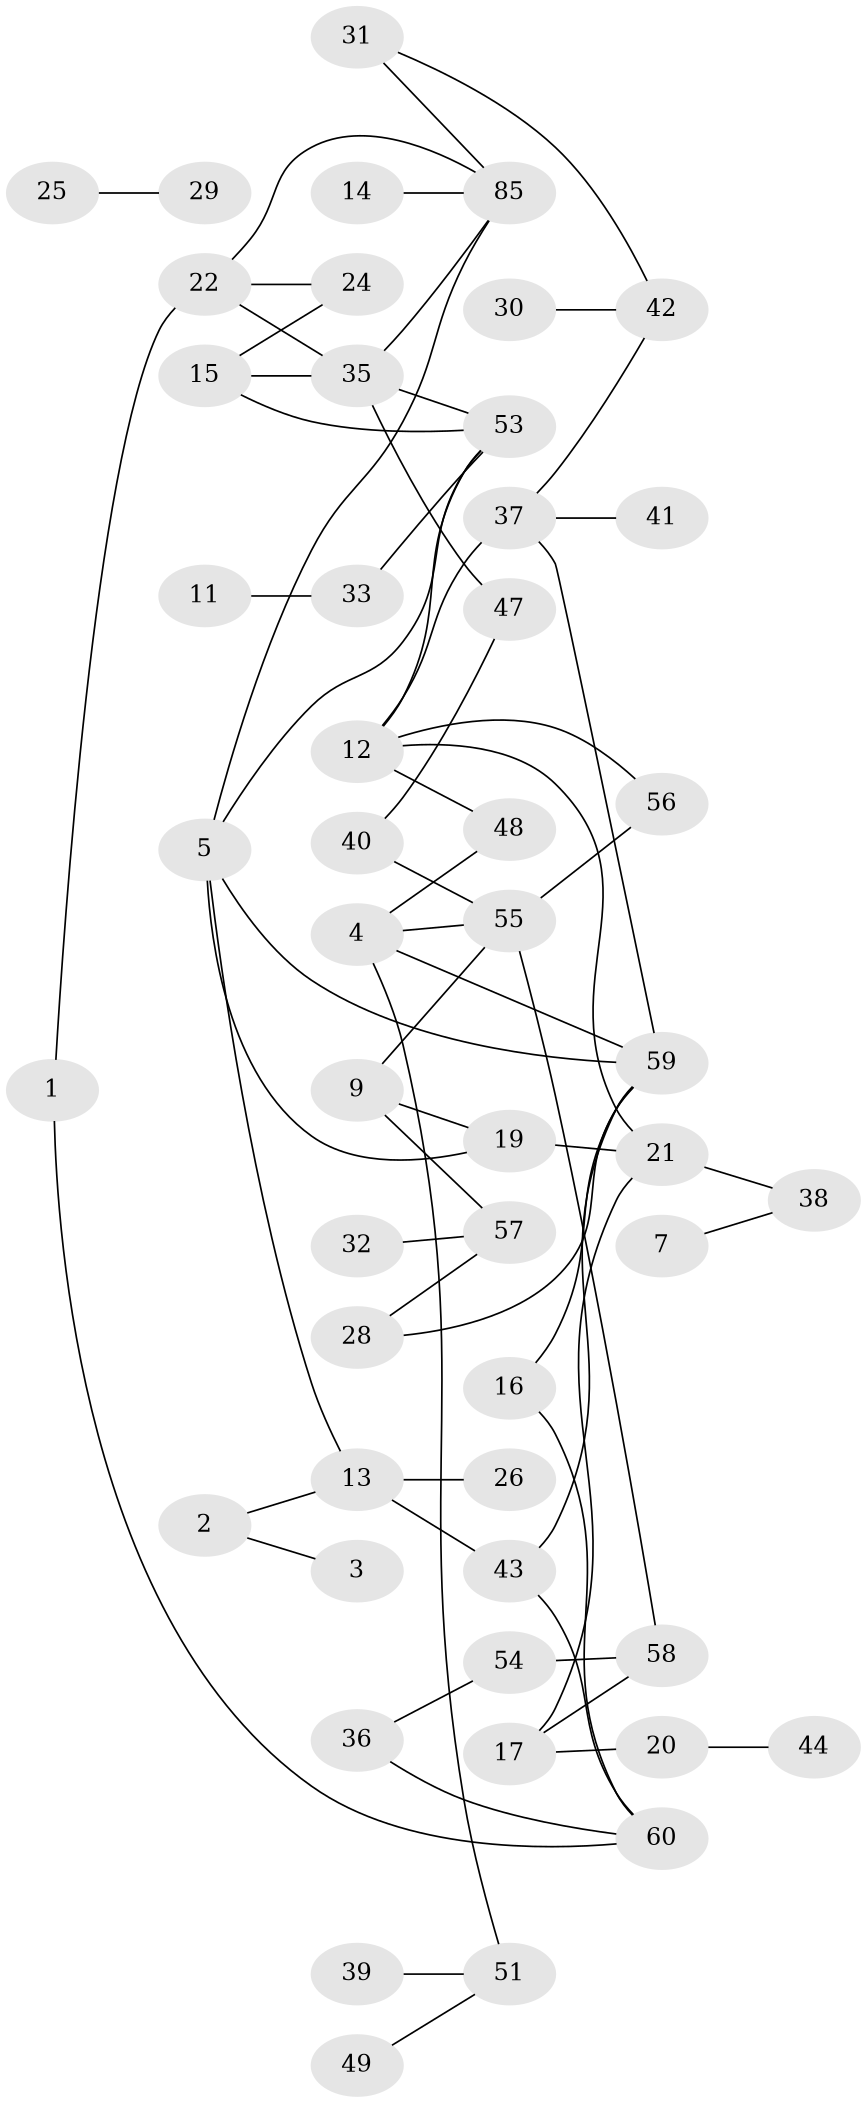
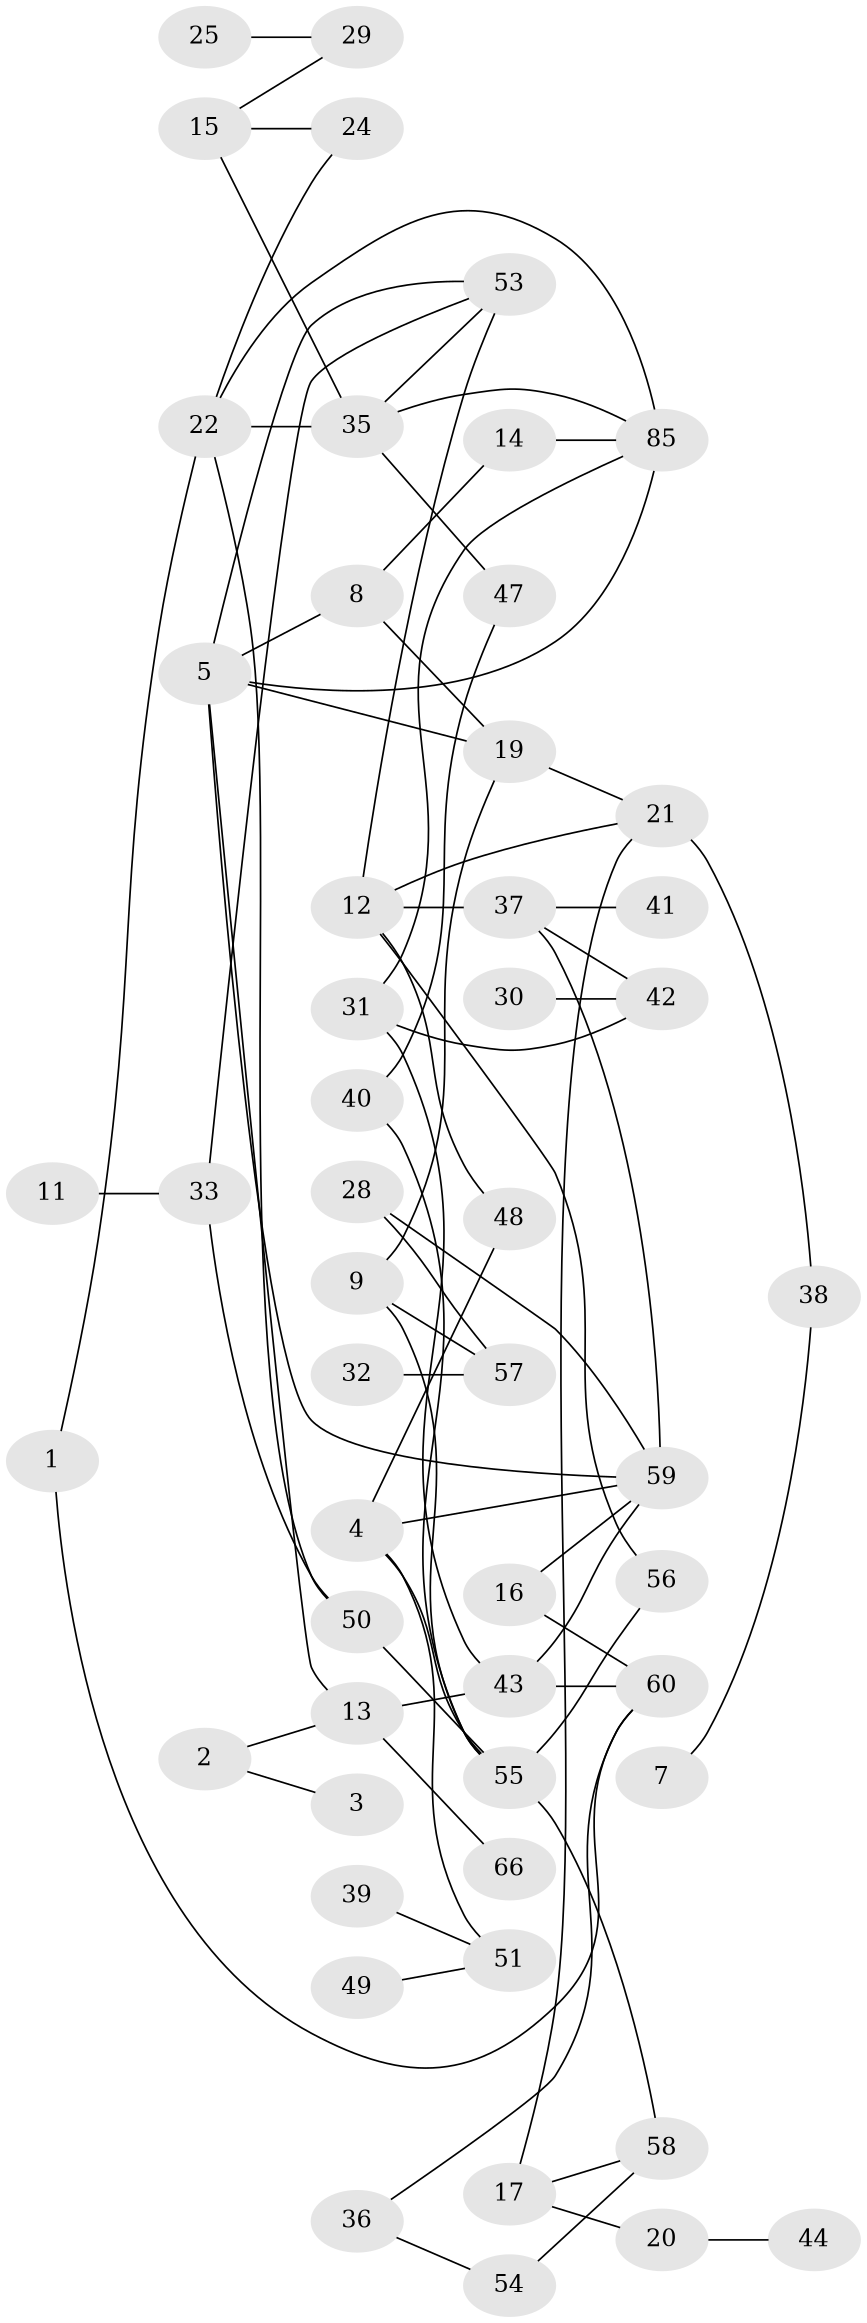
edge "15" -- "53": now "15" -- "29"
node "8": added
edge "31" -- "43": added
node "26": label "26" -> "66"
node "50": added
